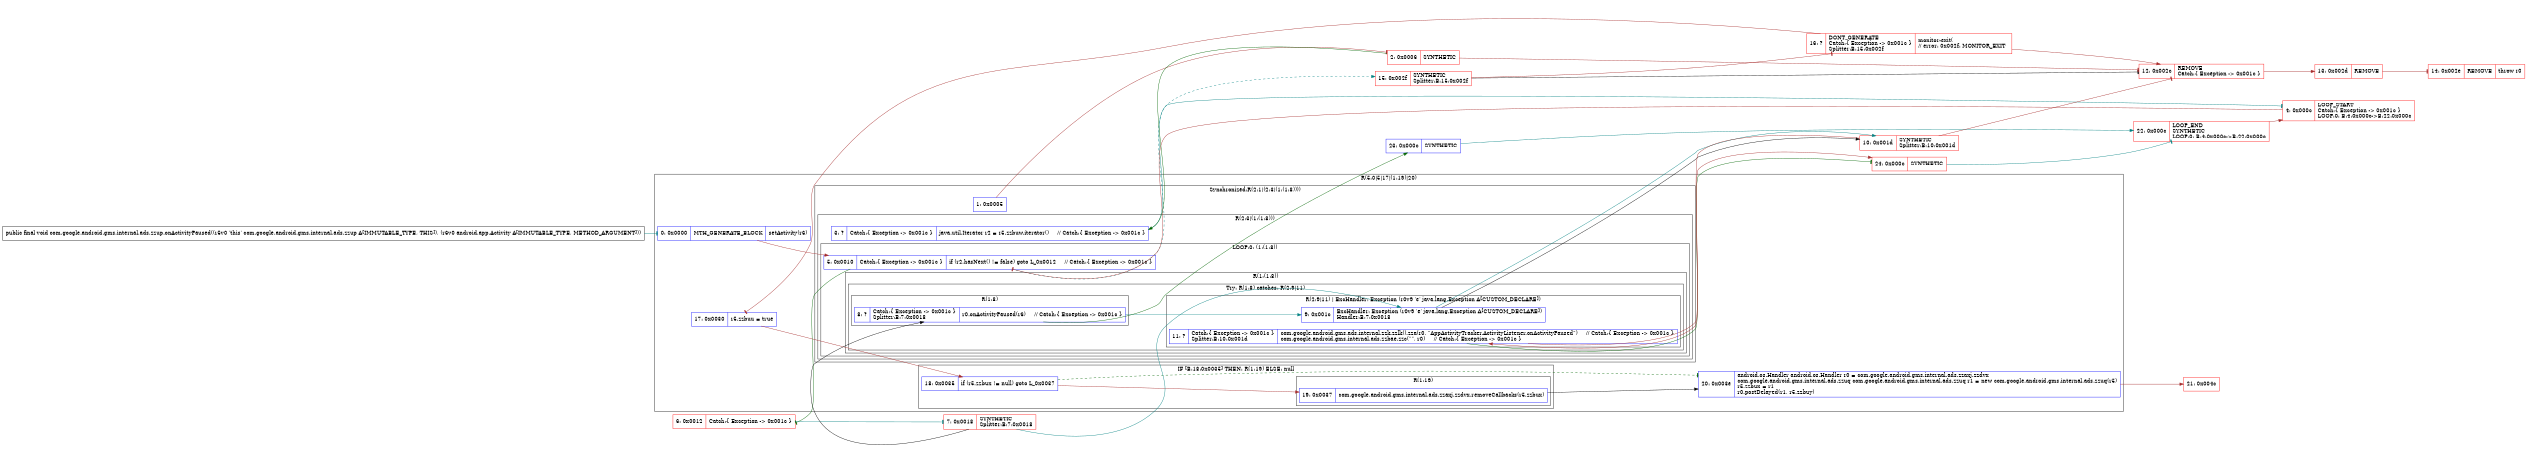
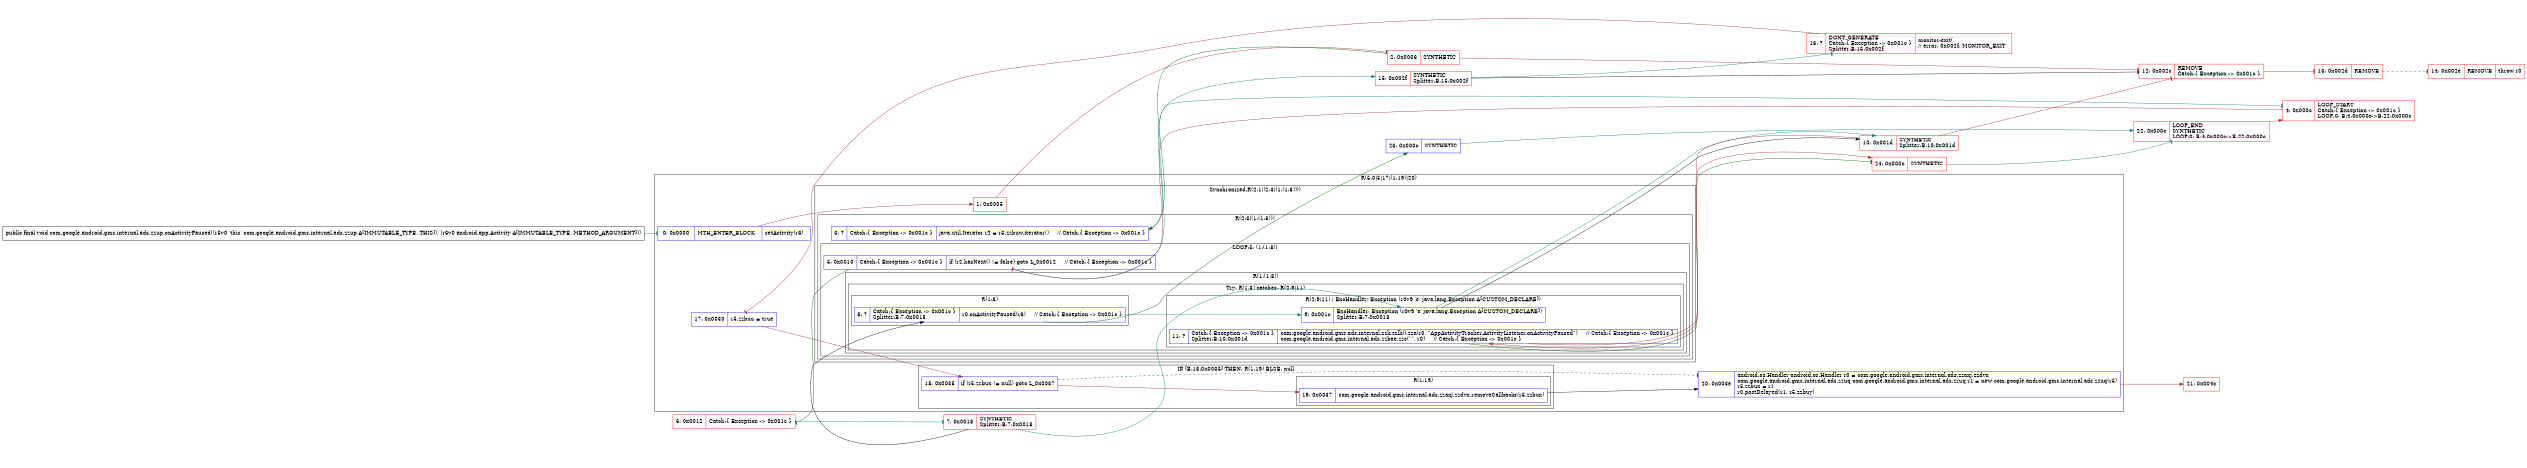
edge "16: ?" -> "12: 0x002c": removed
edge "15: 0x002f" -> "16: ?": color brown -> teal
edge "12: 0x002c" -> "13: 0x002d": arrowhead normal -> tee
edge "13: 0x002d" -> "14: 0x002e": style solid -> dashed
edge "5: 0x0010" -> "15: 0x002f": style dashed -> solid
node "1: 0x0005": color blue -> red
node "0: 0x0000": text "MTH_GENERATE_BLOCK" -> "MTH_ENTER_BLOCK"
cluster "LOOP:0: (1:(1:8))": label "LOOP:0: (1:(1:8))" -> "LOOP:5: (1:(1:8))"
edge "0: 0x0000" -> "5: 0x0010": now "0: 0x0000" -> "1: 0x0005"
node "9: 0x001c": text "Handler:B:7:0x0018" -> "Splitter:B:7:0x0018"
